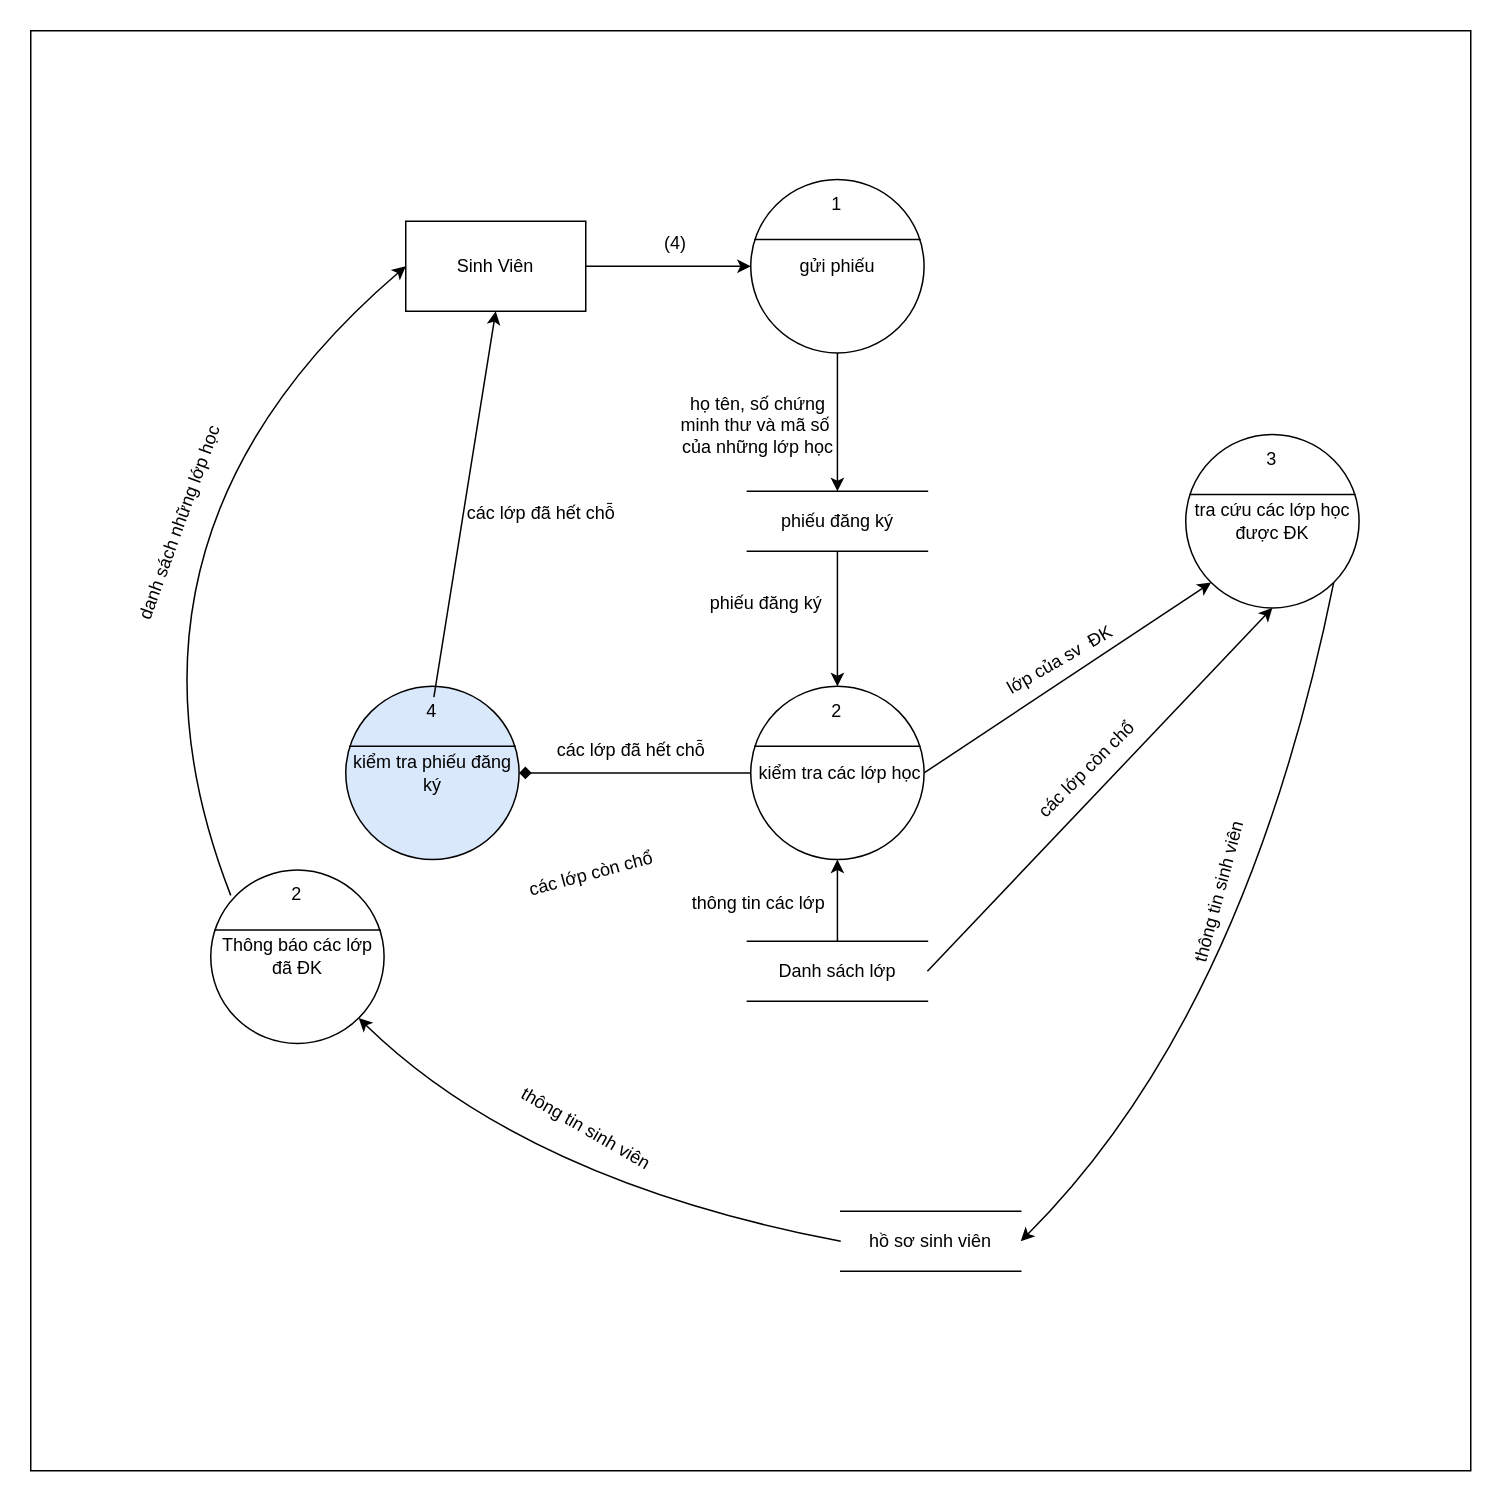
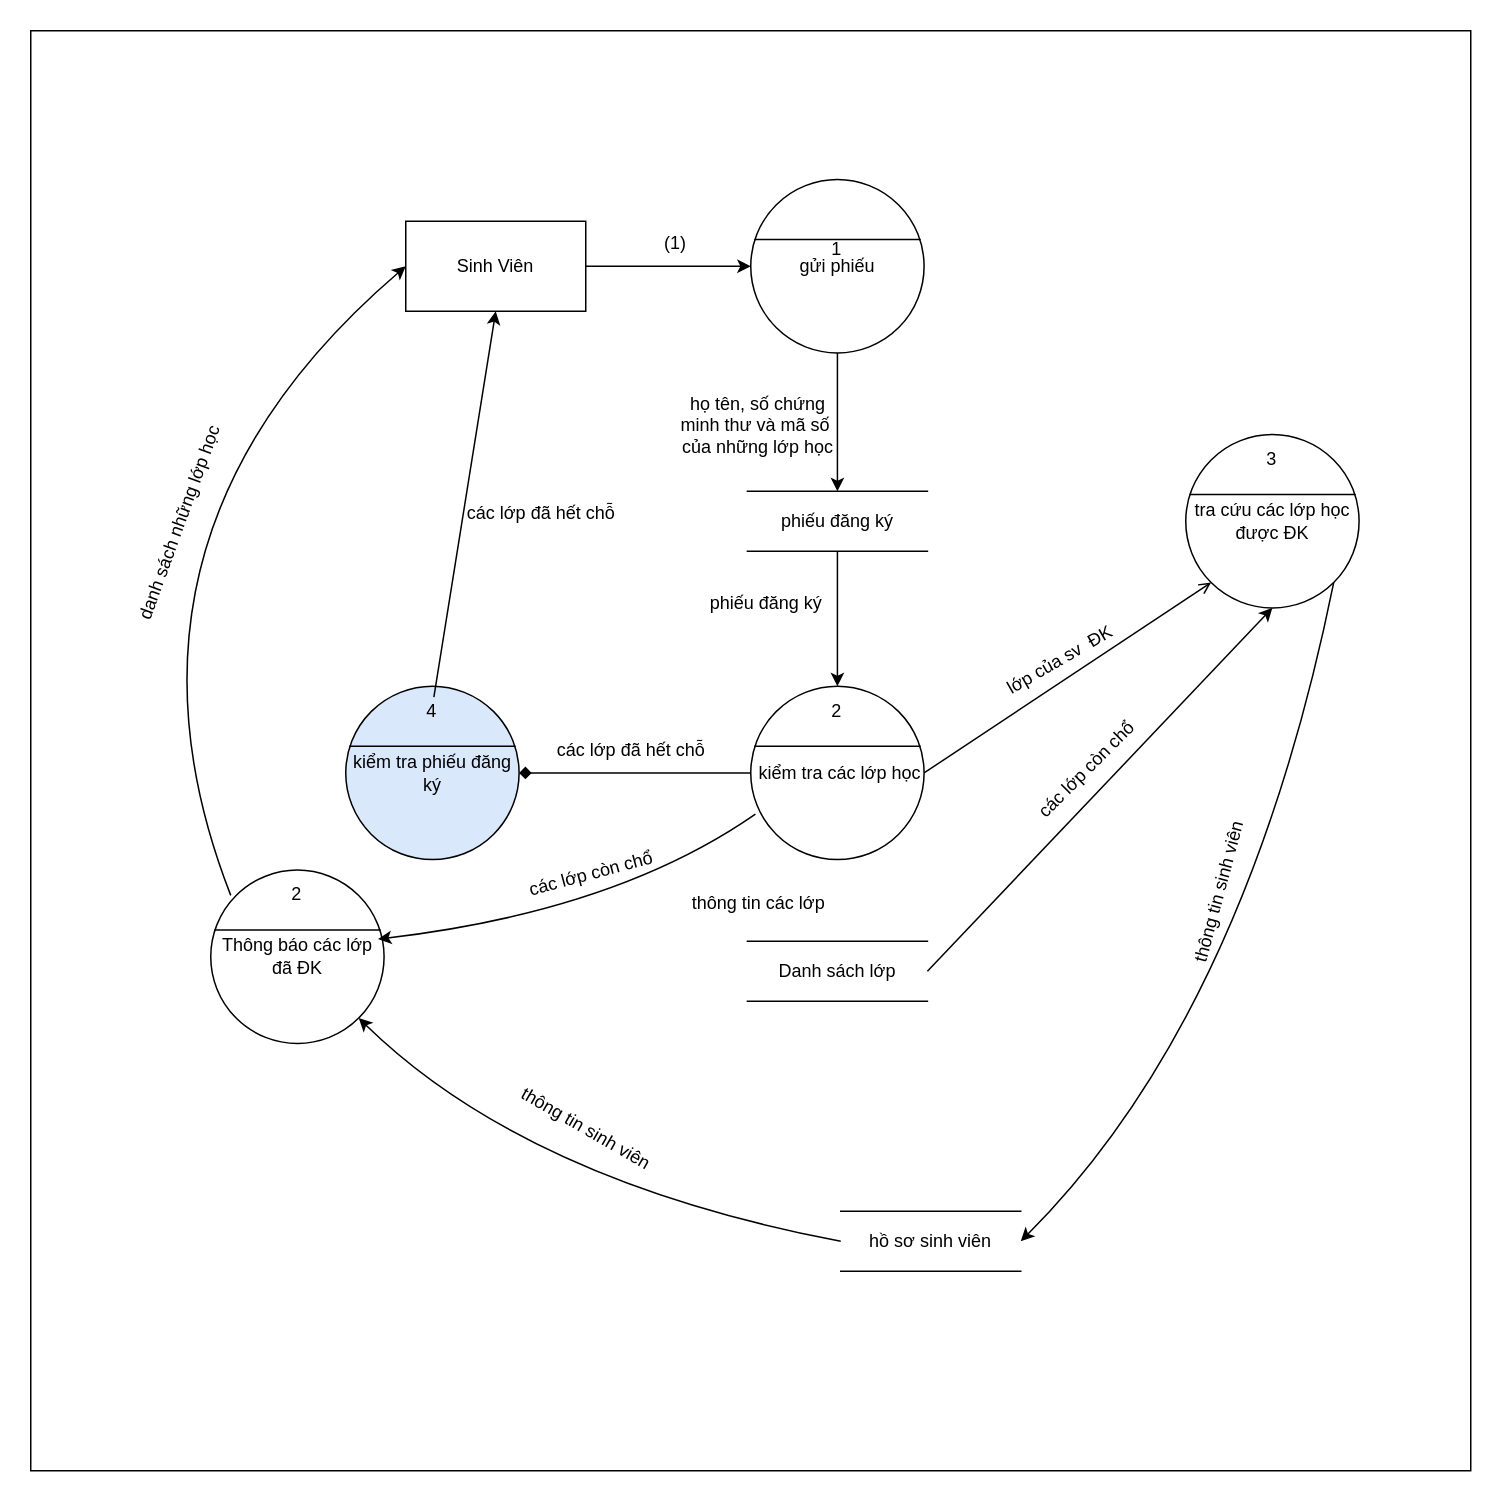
node "1": moved (837, 205) -> (837, 250)
node "(4)": label "(4)" -> "(1)"
edge "kiểm tra các lớp học" -> "tra cứu các lớp học được ĐK": arrowhead classic -> open
edge "kiểm tra các lớp học" -> "Thông báo các lớp đã ĐK": added
edge "Danh sách lớp" -> "kiểm tra các lớp học": removed
